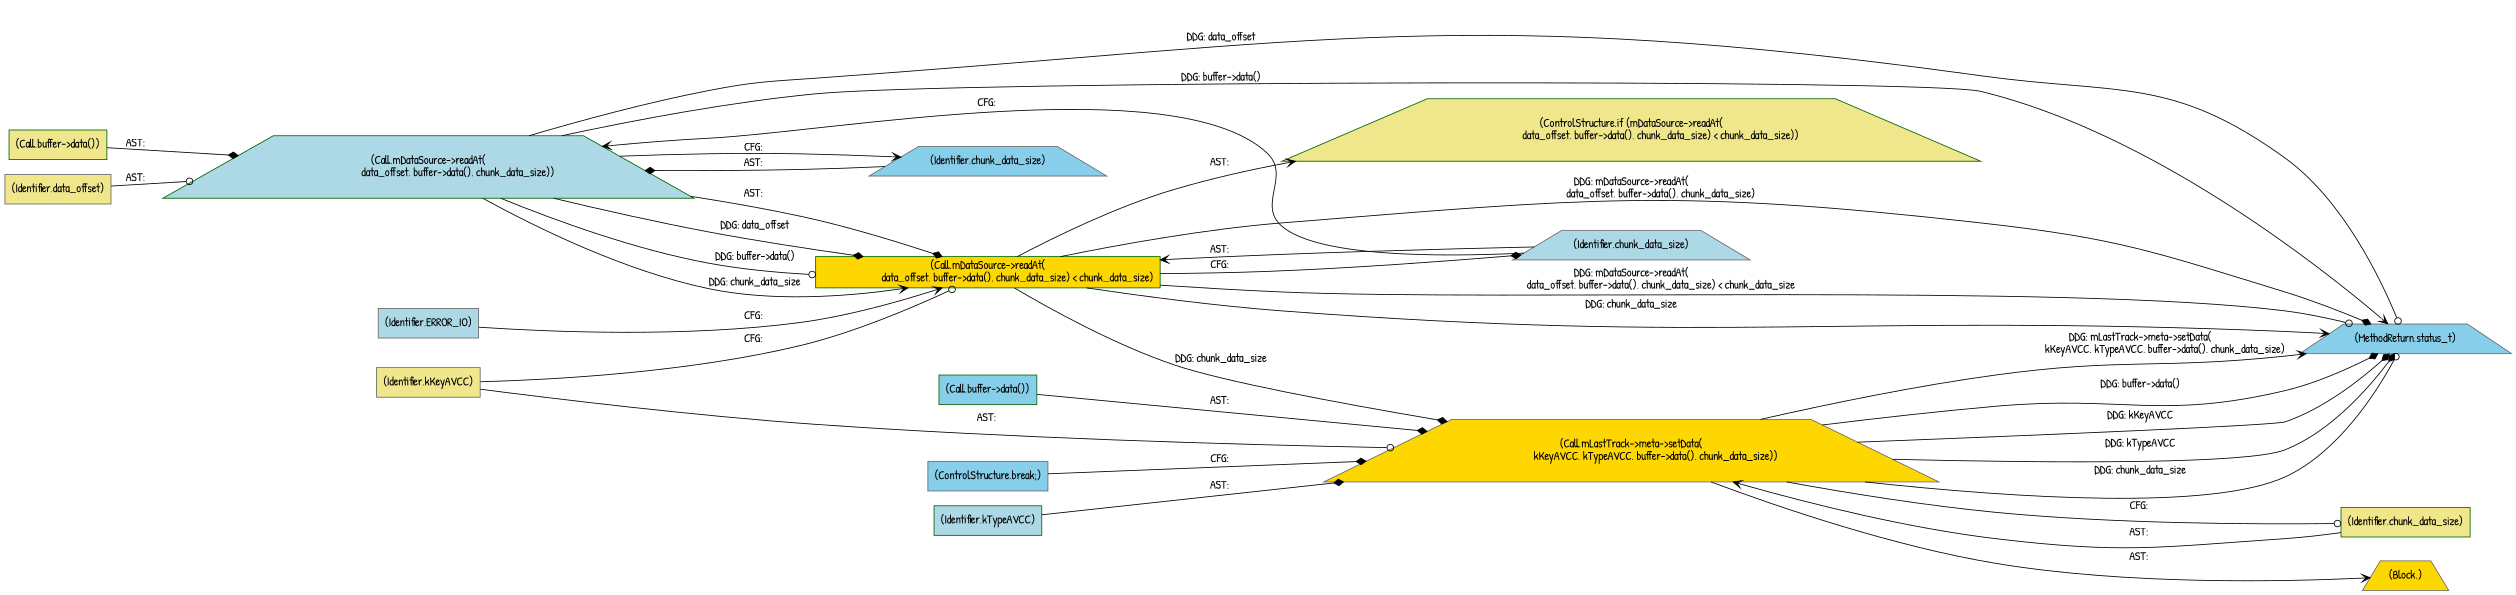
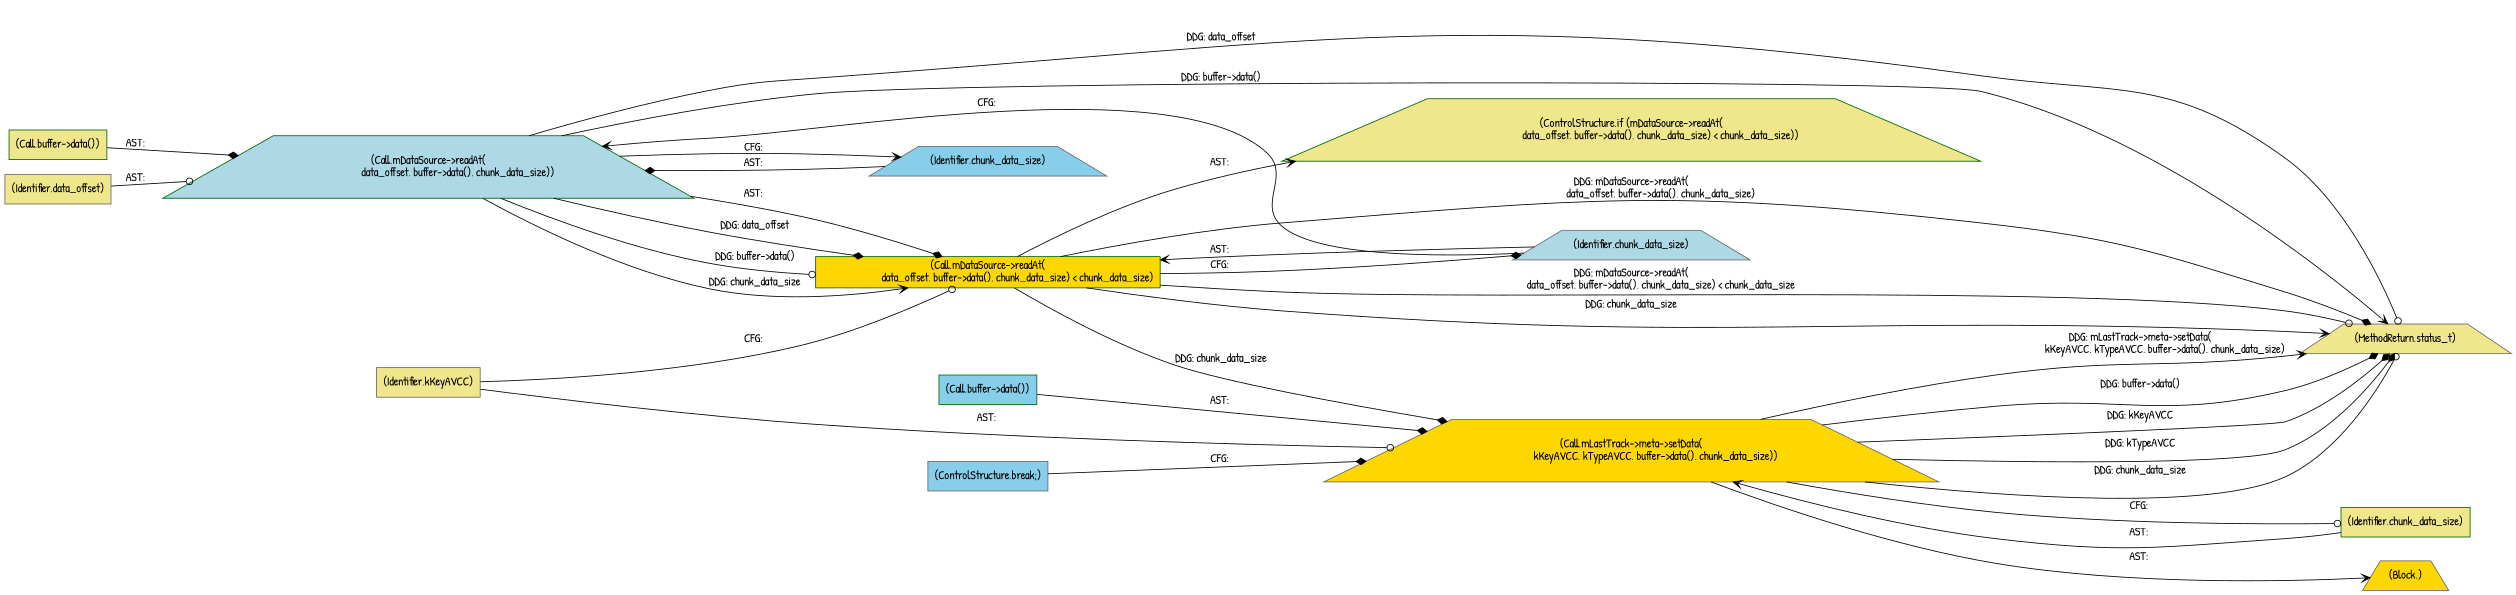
node "(Identifier,ERROR_IO)": removed
node "(MethodReturn,status_t)": fillcolor skyblue -> khaki
node "(Identifier,kTypeAVCC)": removed
